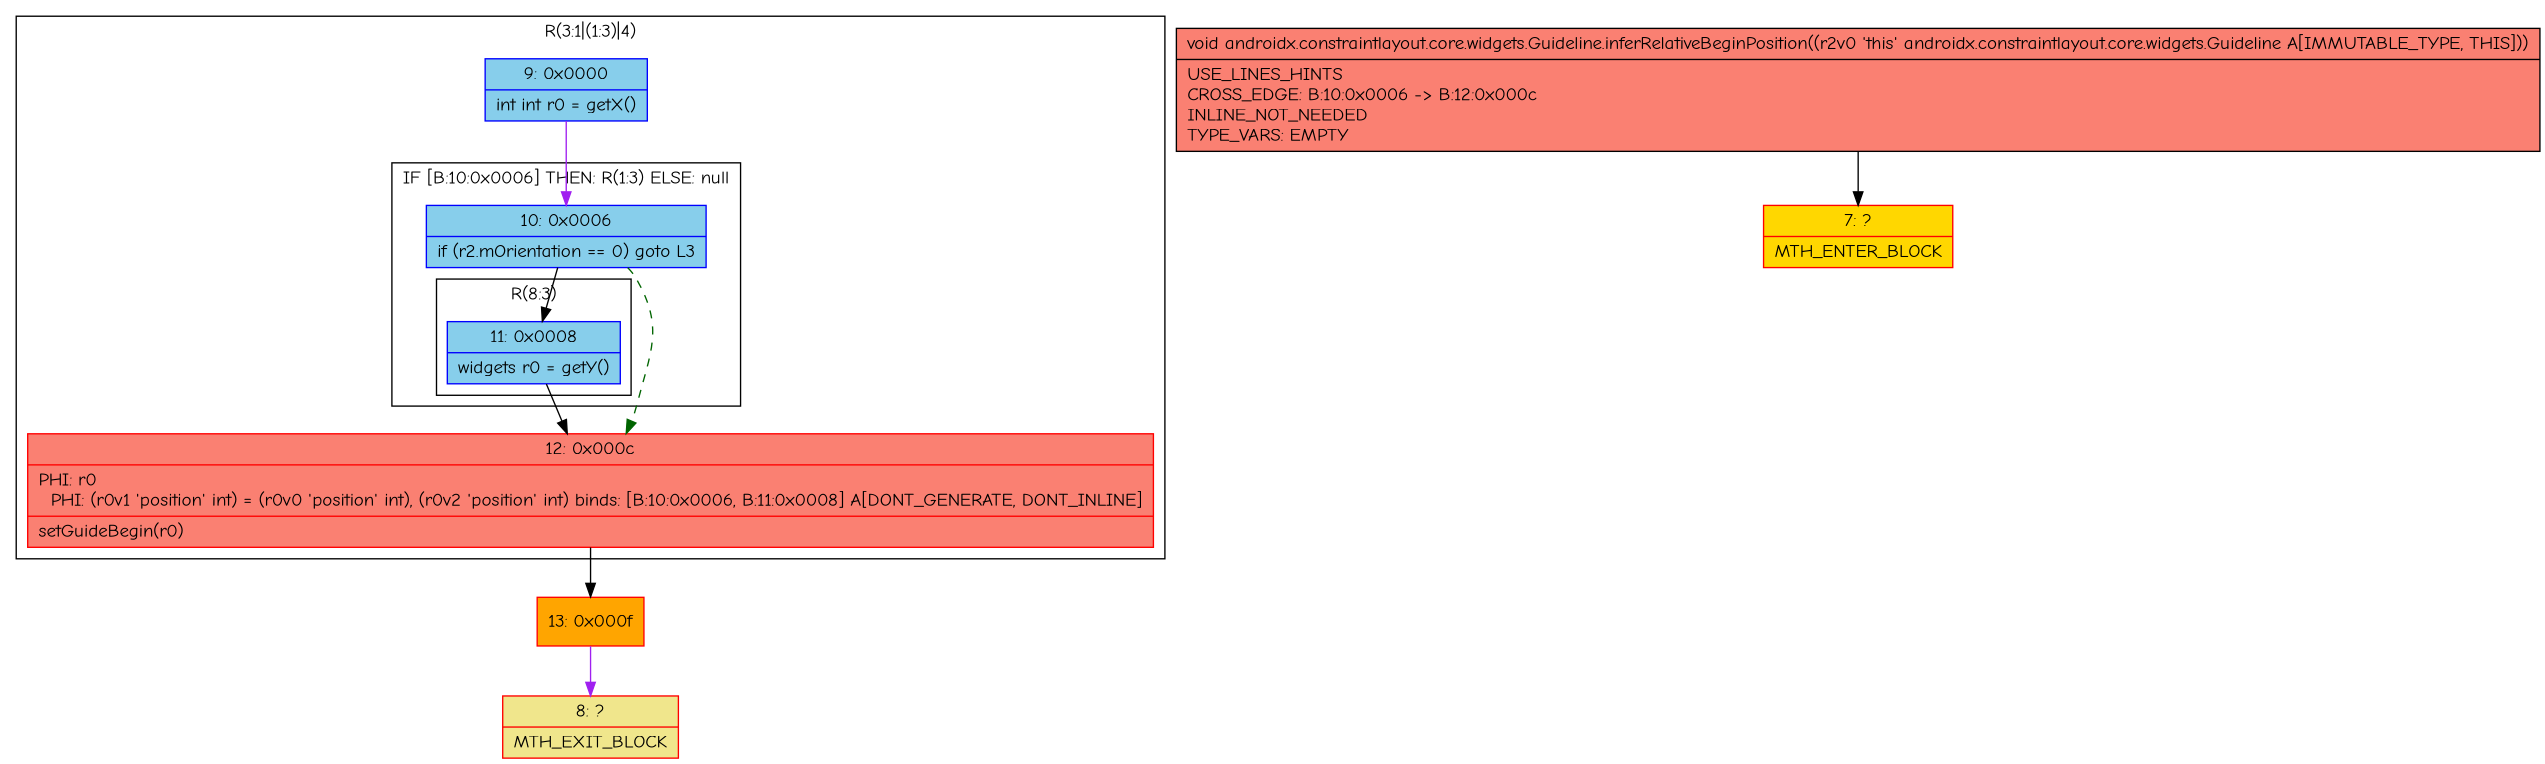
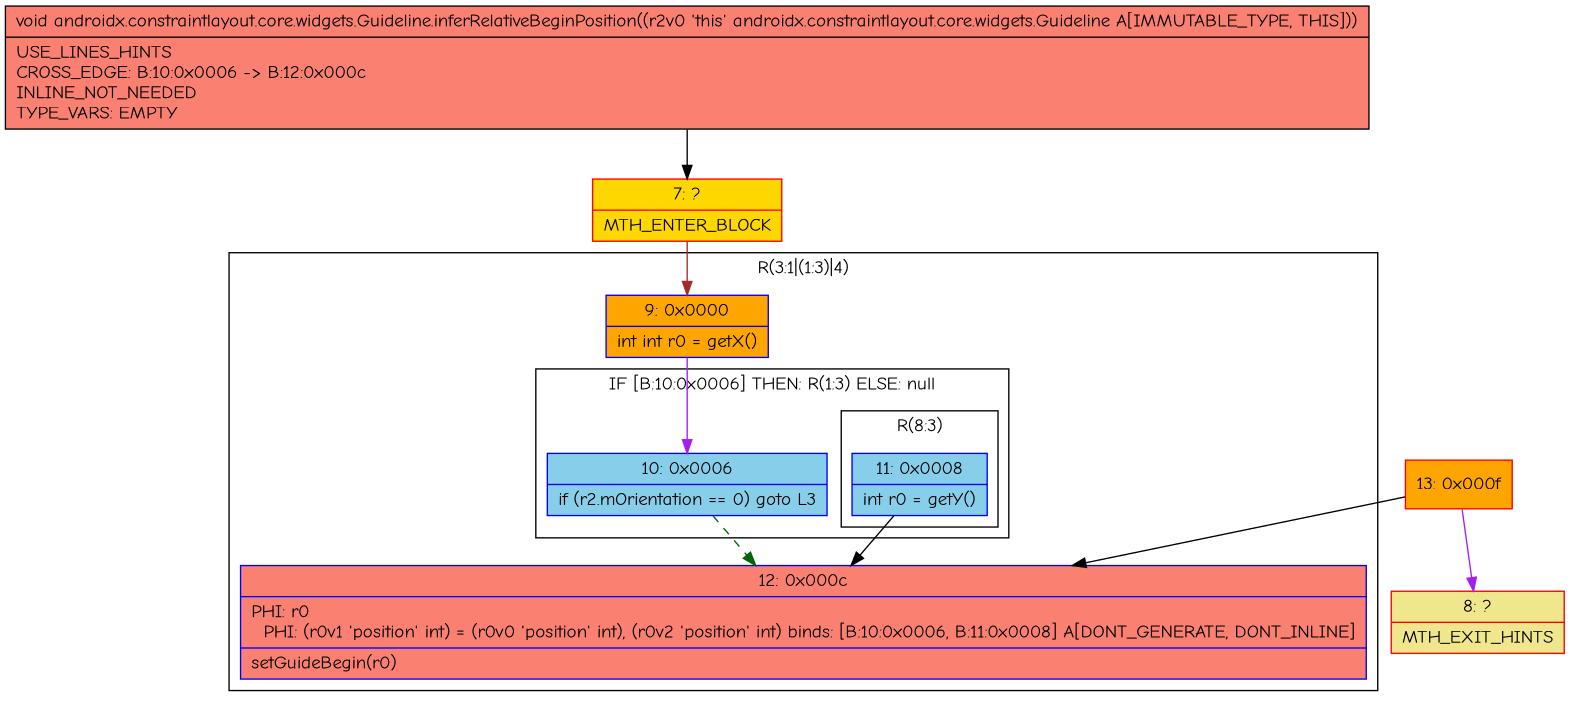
node "9: 0x0000": fillcolor skyblue -> orange
edge "7: ?" -> "9: 0x0000": added
edge "10: 0x0006" -> "11: 0x0008": removed
node "11: 0x0008": text "widgets r0 = getY()" -> "int r0 = getY()"
node "12: 0x000c": color red -> blue
edge "12: 0x000c" -> "13: 0x000f": reversed
node "8: ?": text "MTH_EXIT_BLOCK" -> "MTH_EXIT_HINTS"
